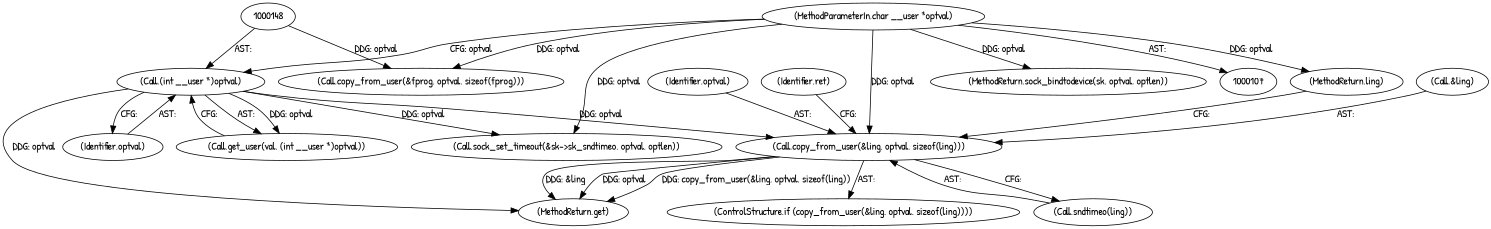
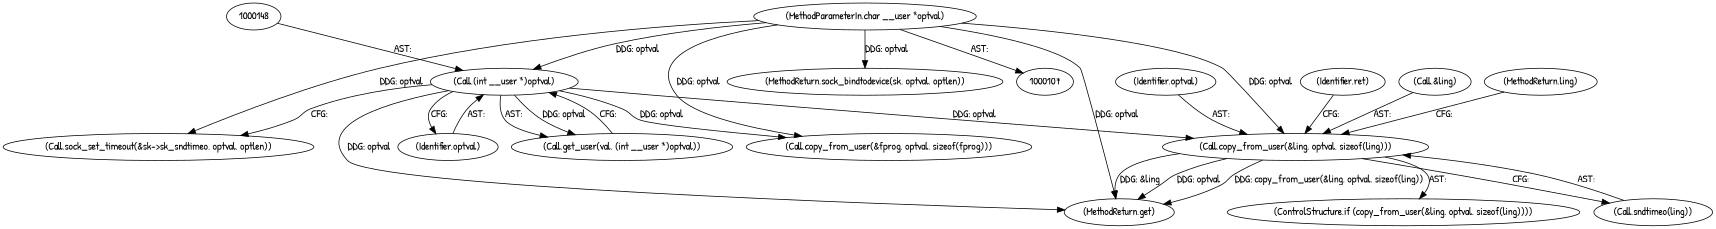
edge "(MethodParameterIn,char __user *optval)" -> "(MethodReturn,ling)": now "(MethodParameterIn,char __user *optval)" -> "(MethodReturn,get)"
edge "1000148" -> "(Call,copy_from_user(&fprog, optval, sizeof(fprog)))": now "(Call,(int __user *)optval)" -> "(Call,copy_from_user(&fprog, optval, sizeof(fprog)))"
edge "(MethodParameterIn,char __user *optval)" -> "(Call,(int __user *)optval)": label "CFG: optval" -> "DDG: optval"
edge "(Call,(int __user *)optval)" -> "(Call,sock_set_timeout(&sk->sk_sndtimeo, optval, optlen))": label "DDG: optval" -> "CFG: "
